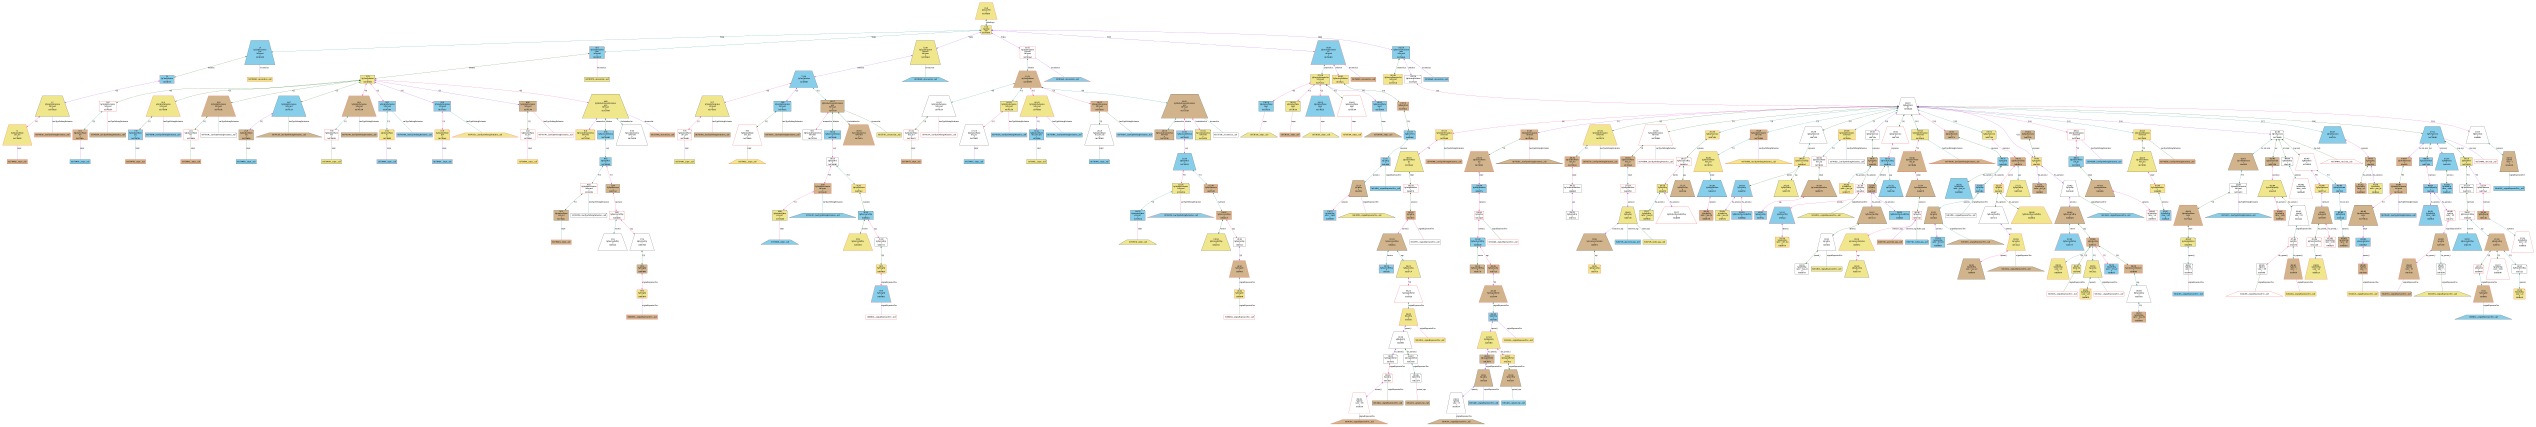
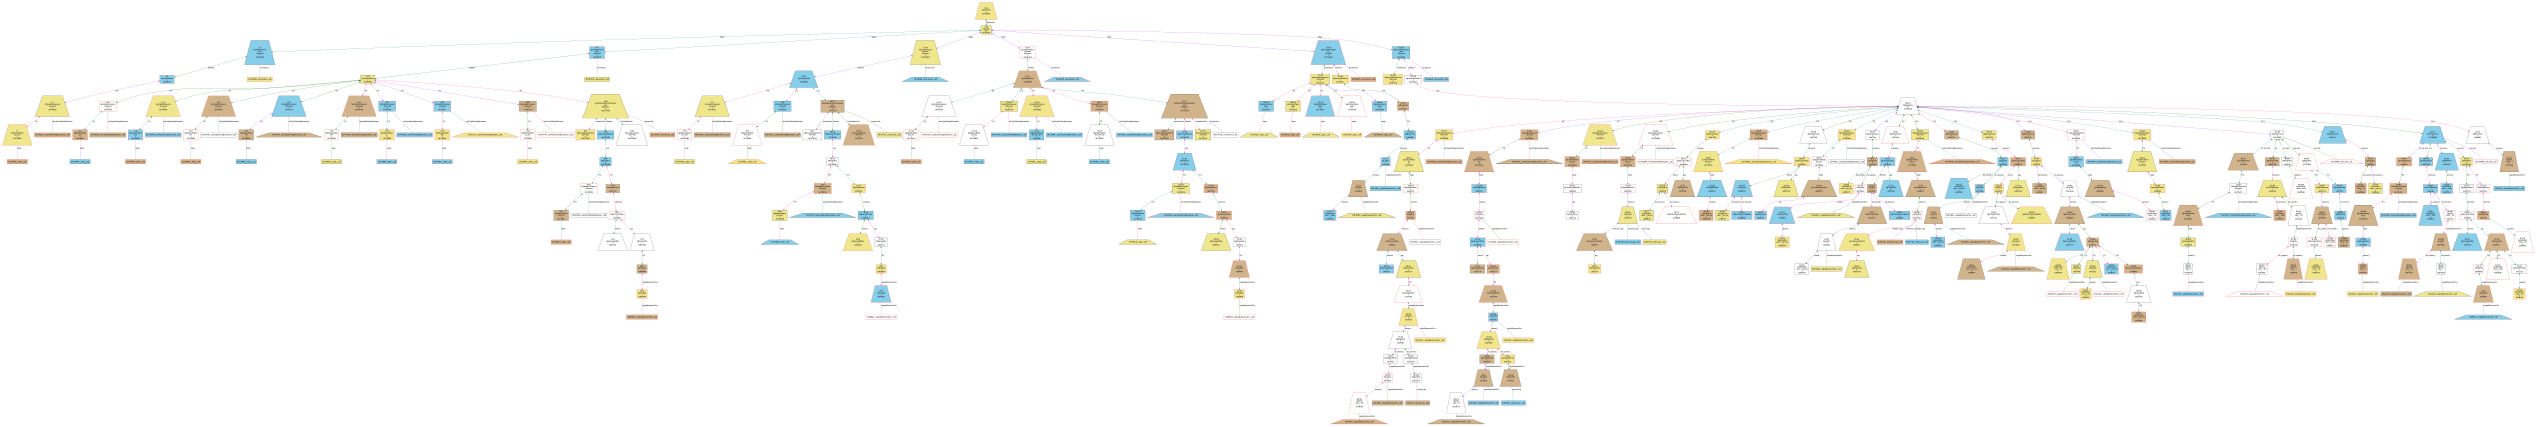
edge "186:537 SgBasicBlock 20 0xb7268228" -- "376:403 SgAssignOp 2 0x8e03660": now "186:537 SgBasicBlock 20 0xb7268228" -- "375:404 SgExprStatement 1 0x8d7156c"
edge "280:285 SgInitializedName base_ptr2 1 0xb738576c" -- "281:284 SgAssignInitializer 1 0x8da97c4": color teal -> deeppink
